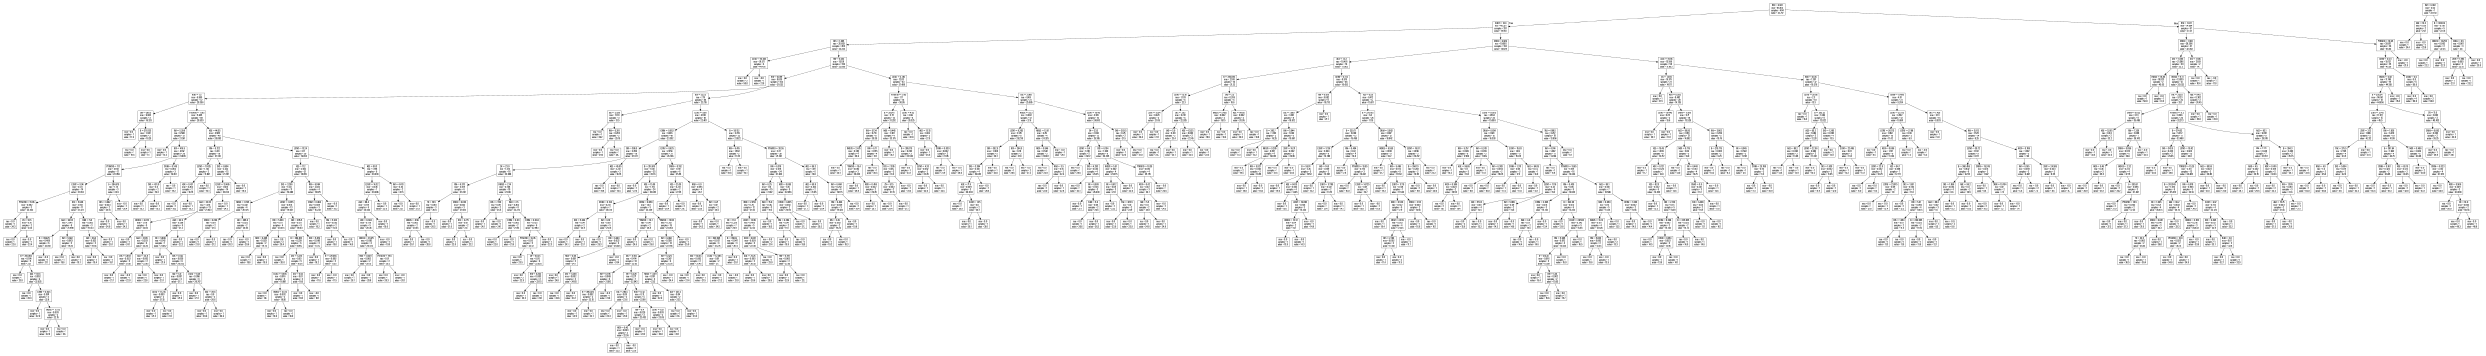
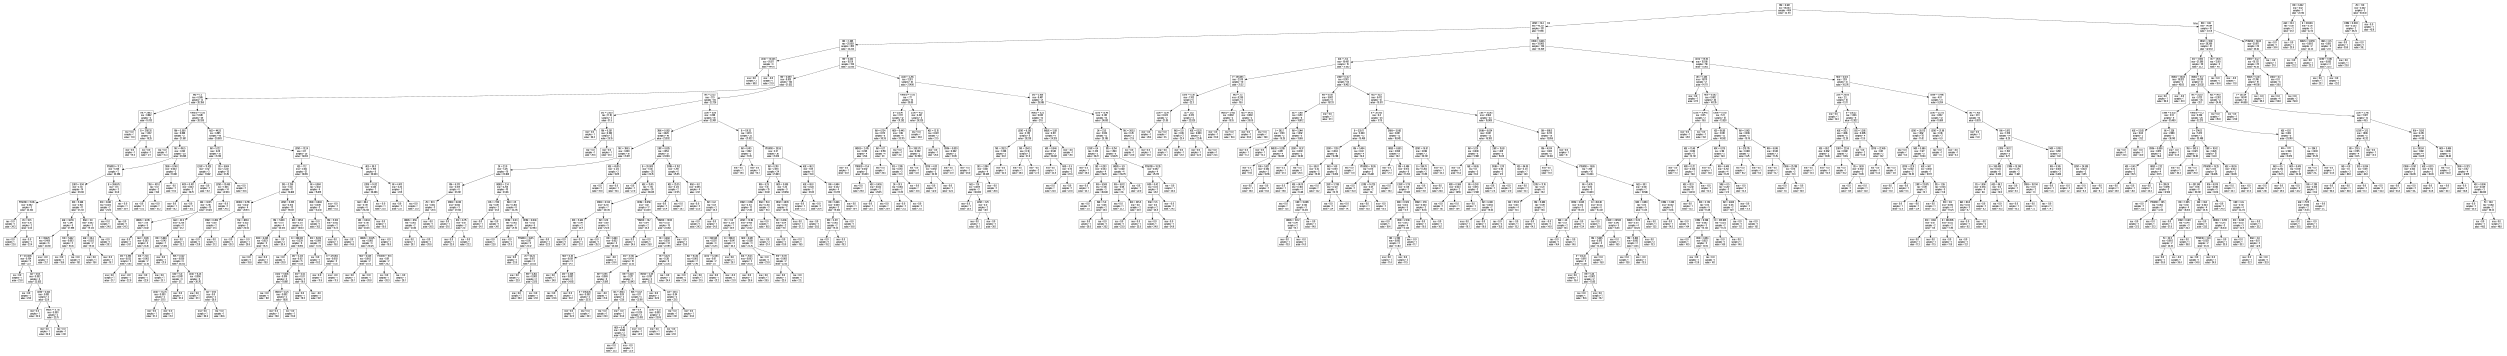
edge "B <= 395.54 mse = 14.047 samples = 18 value = 44.656" -> "ZN <= 11.0 mse = 3.002 samples = 3 value = 40.433": removed
edge "RM <= 6.243 mse = 0.016 samples = 3 value = 17.967" -> "AGE <= 96.65 mse = 0.1 samples = 5 value = 18.2": reversed
node "mse = 0.0 samples = 1 value = 31.2": added
